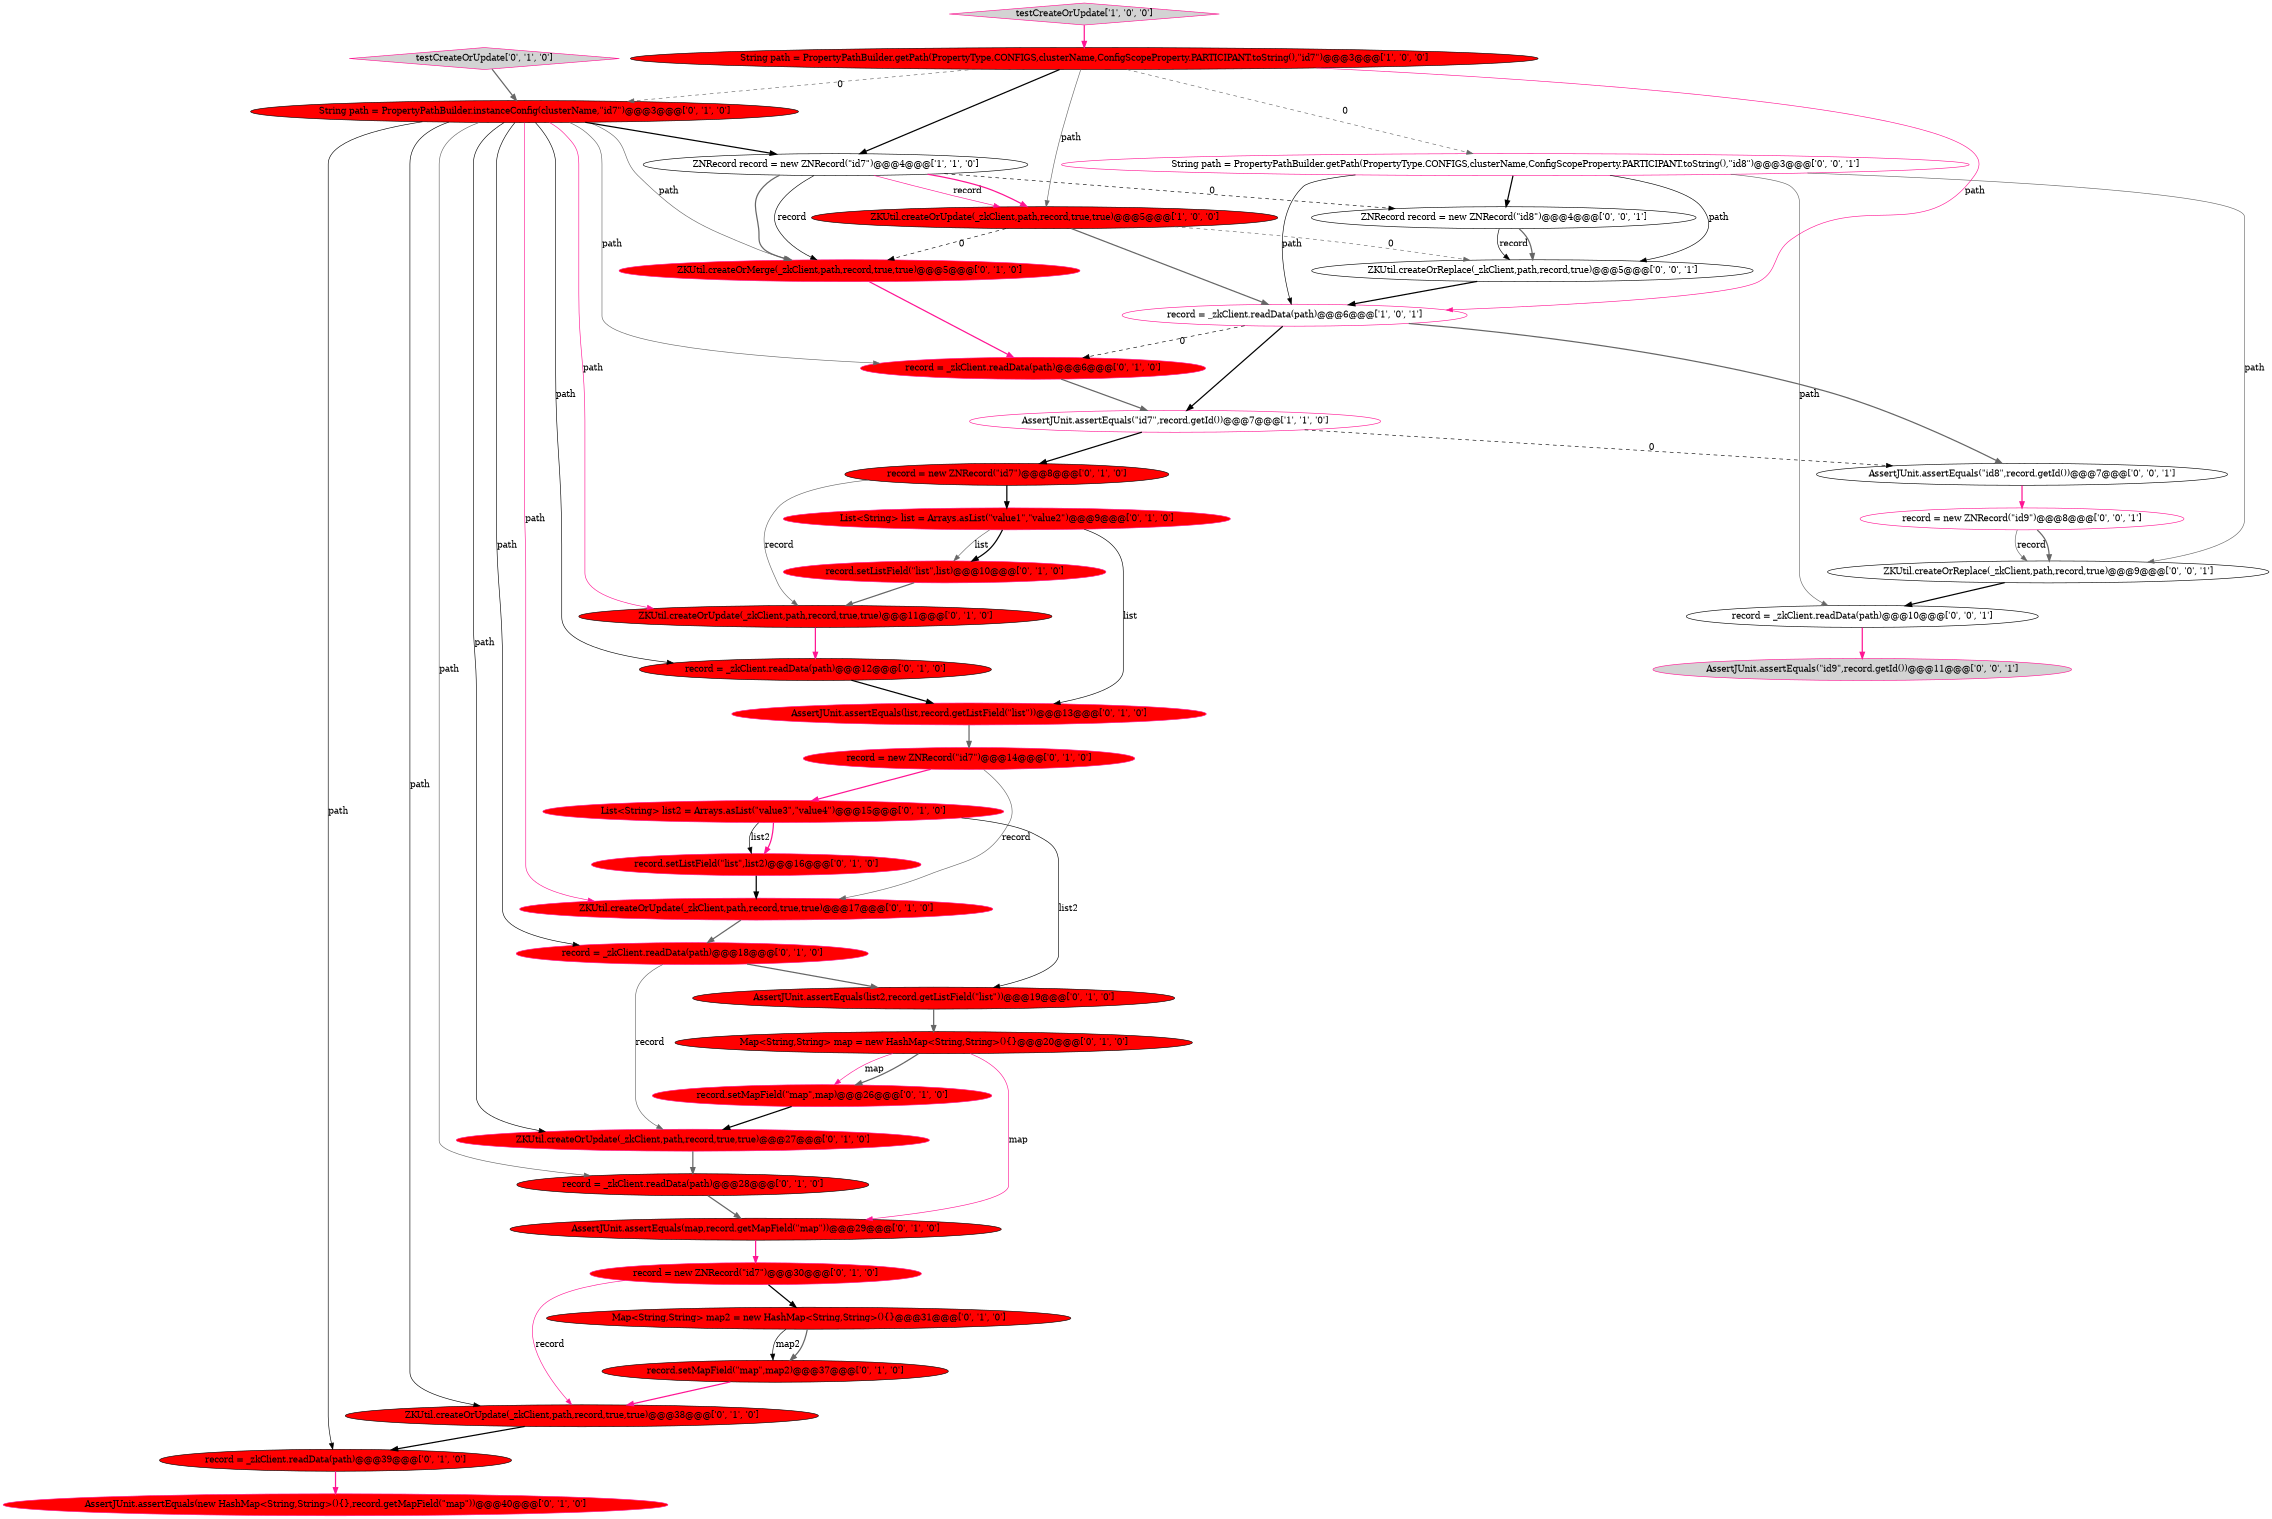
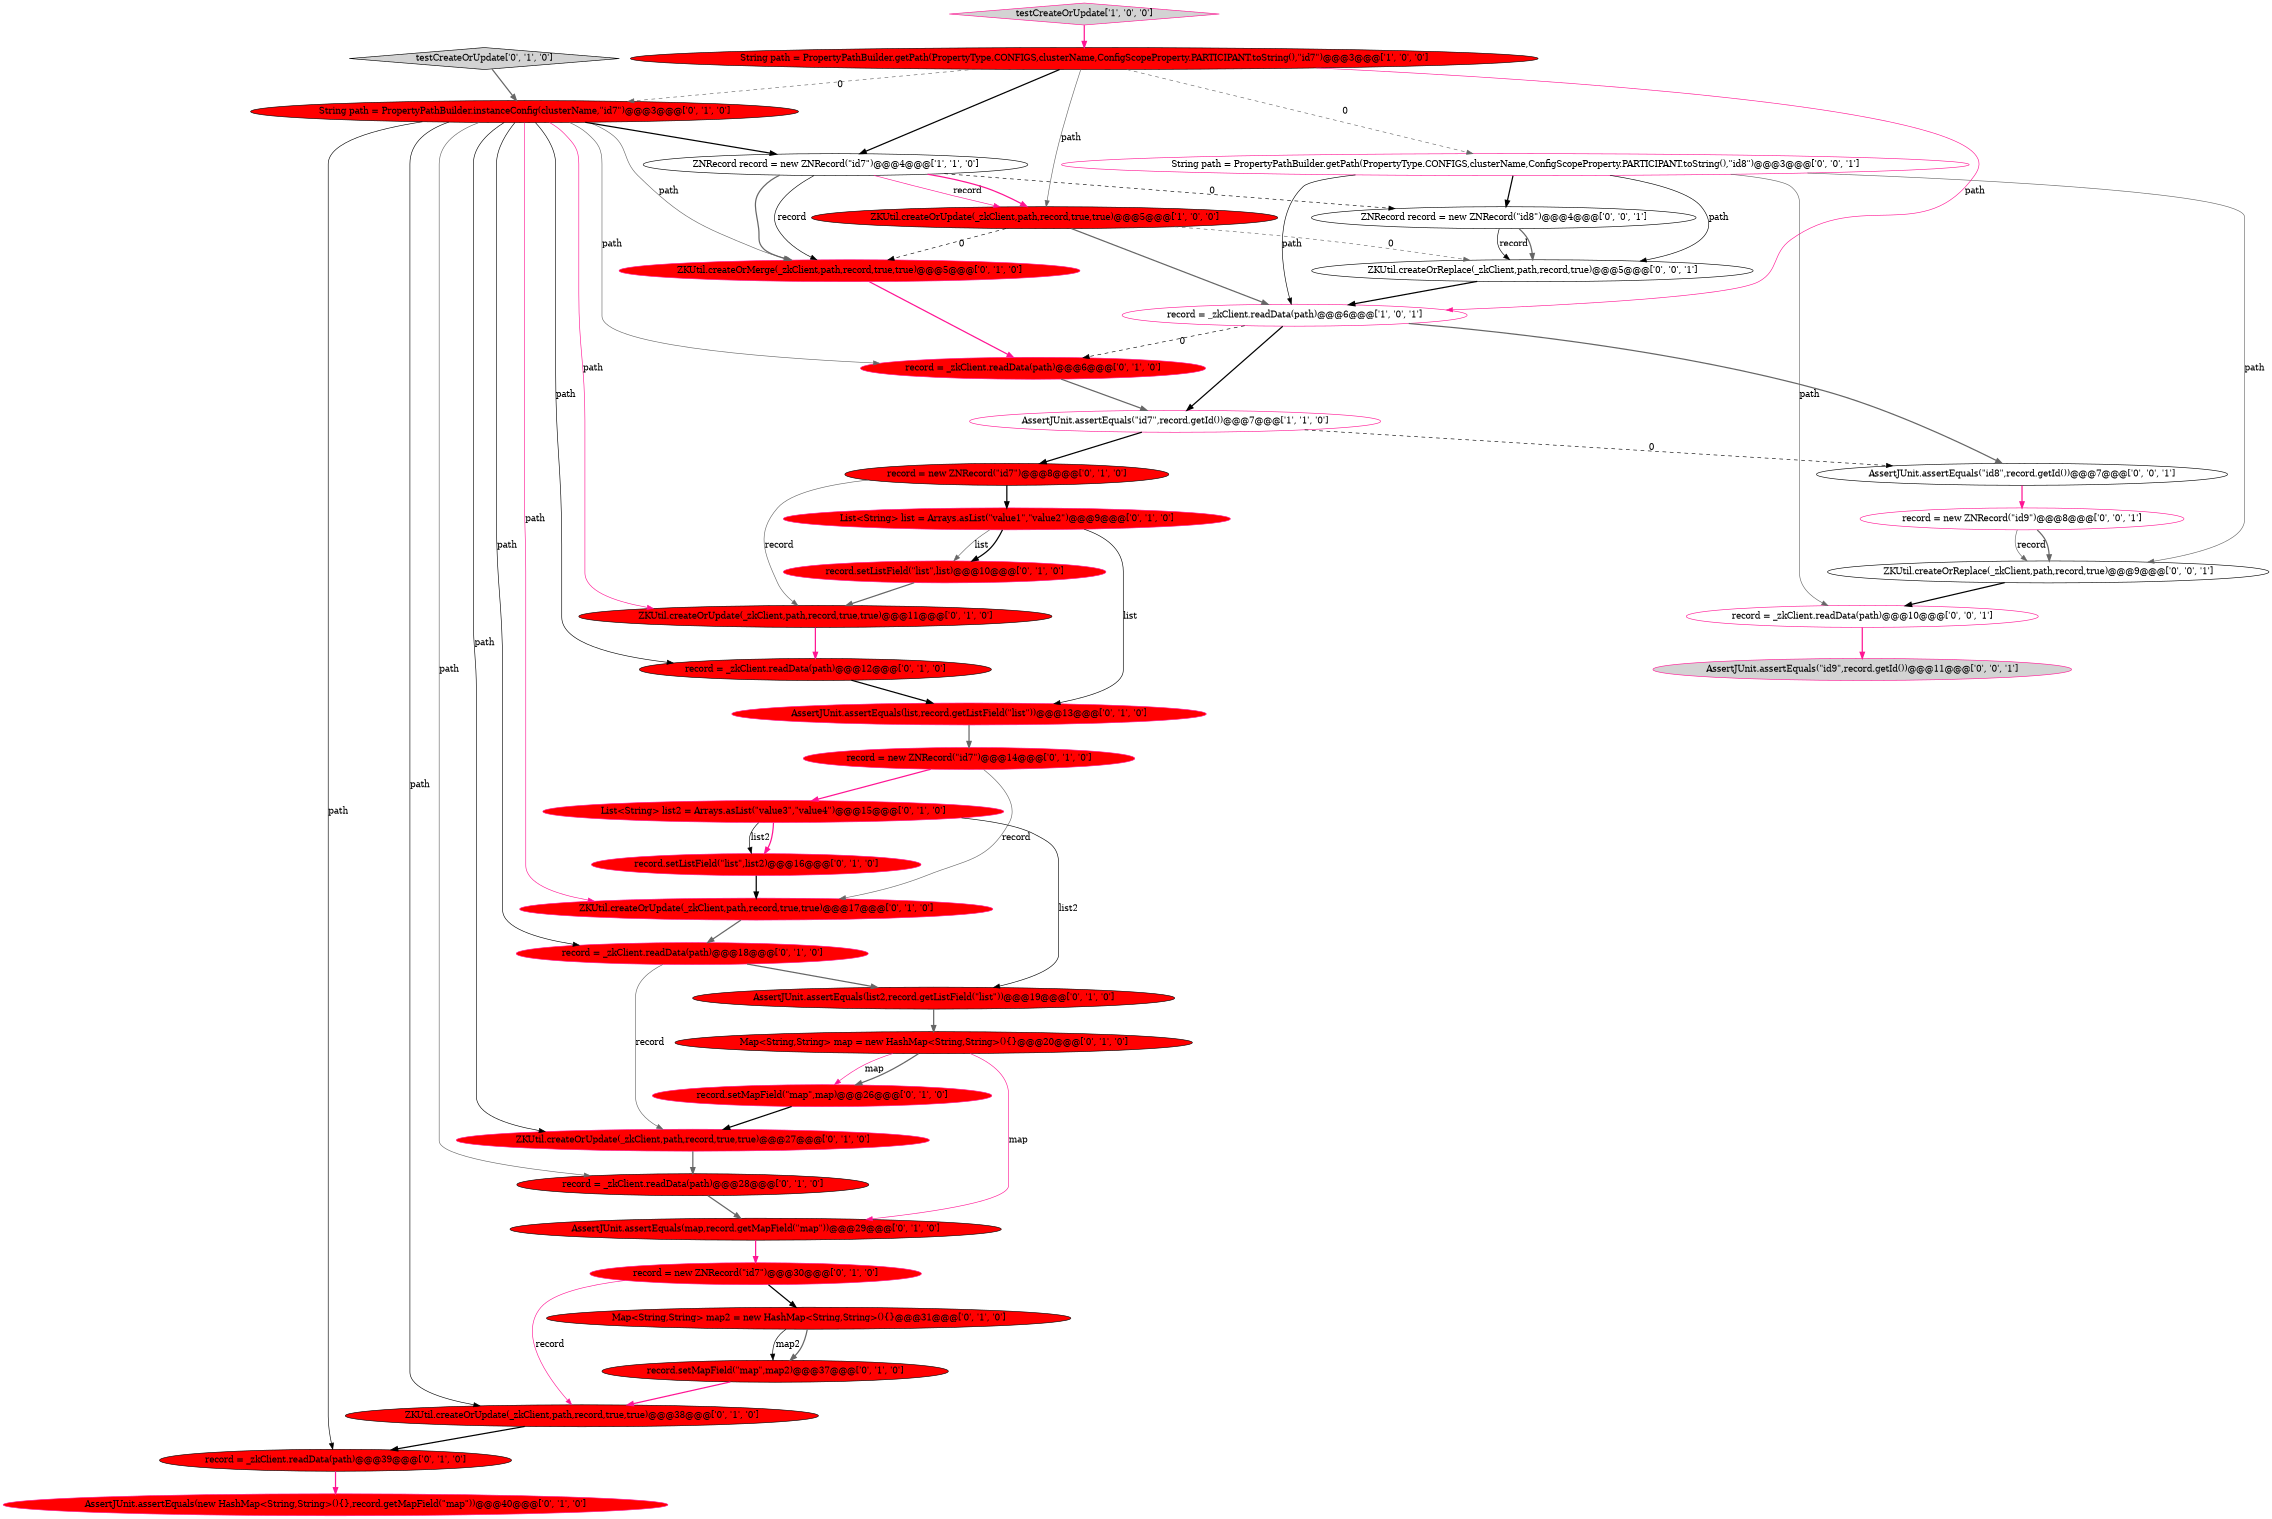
node "testCreateOrUpdate['0', '1', '0']": color deeppink -> black
node "record = _zkClient.readData(path)@@@10@@@['0', '0', '1']": color black -> deeppink
